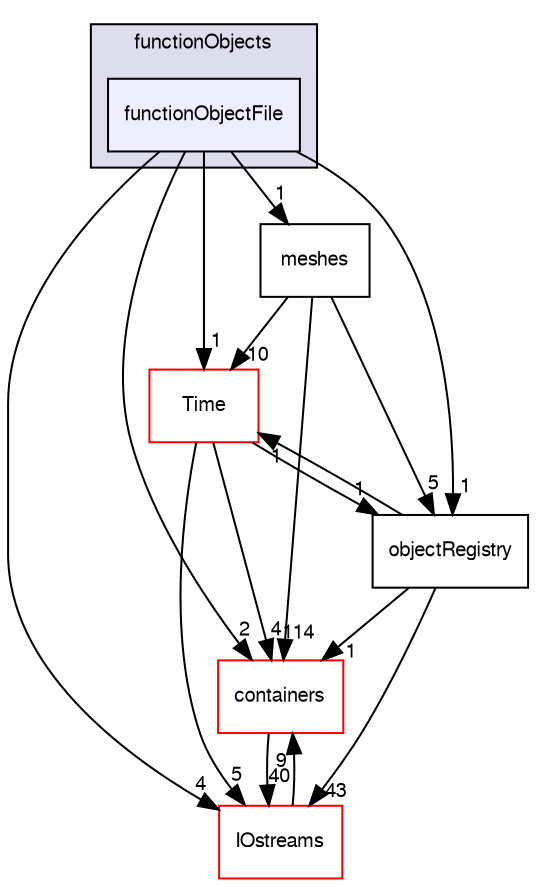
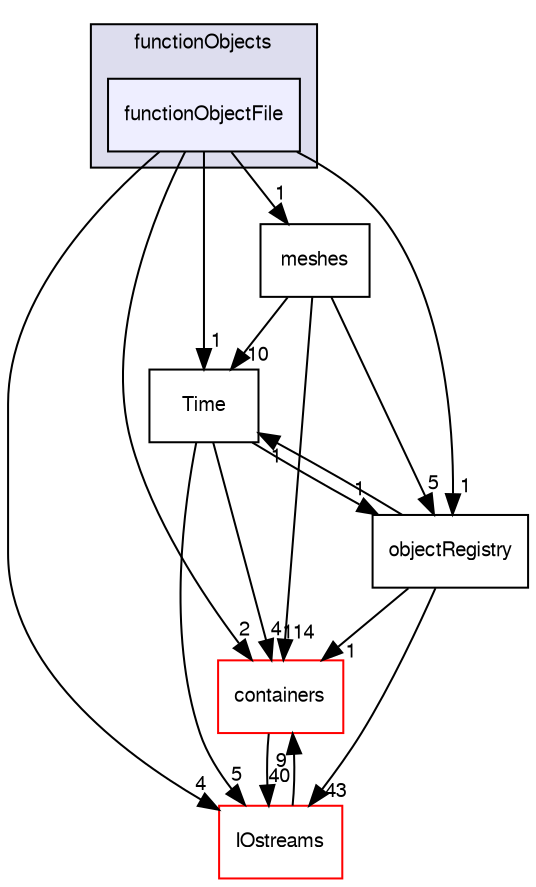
node "Time": color red -> black
